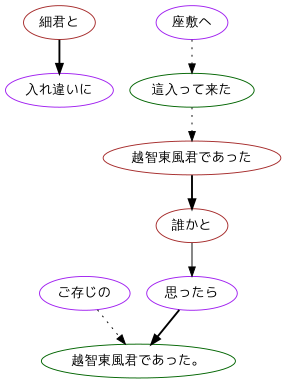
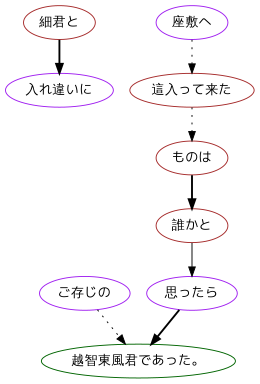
node "這入って来た": color darkgreen -> brown
node "越智東風君であった": label "越智東風君であった" -> "ものは"
